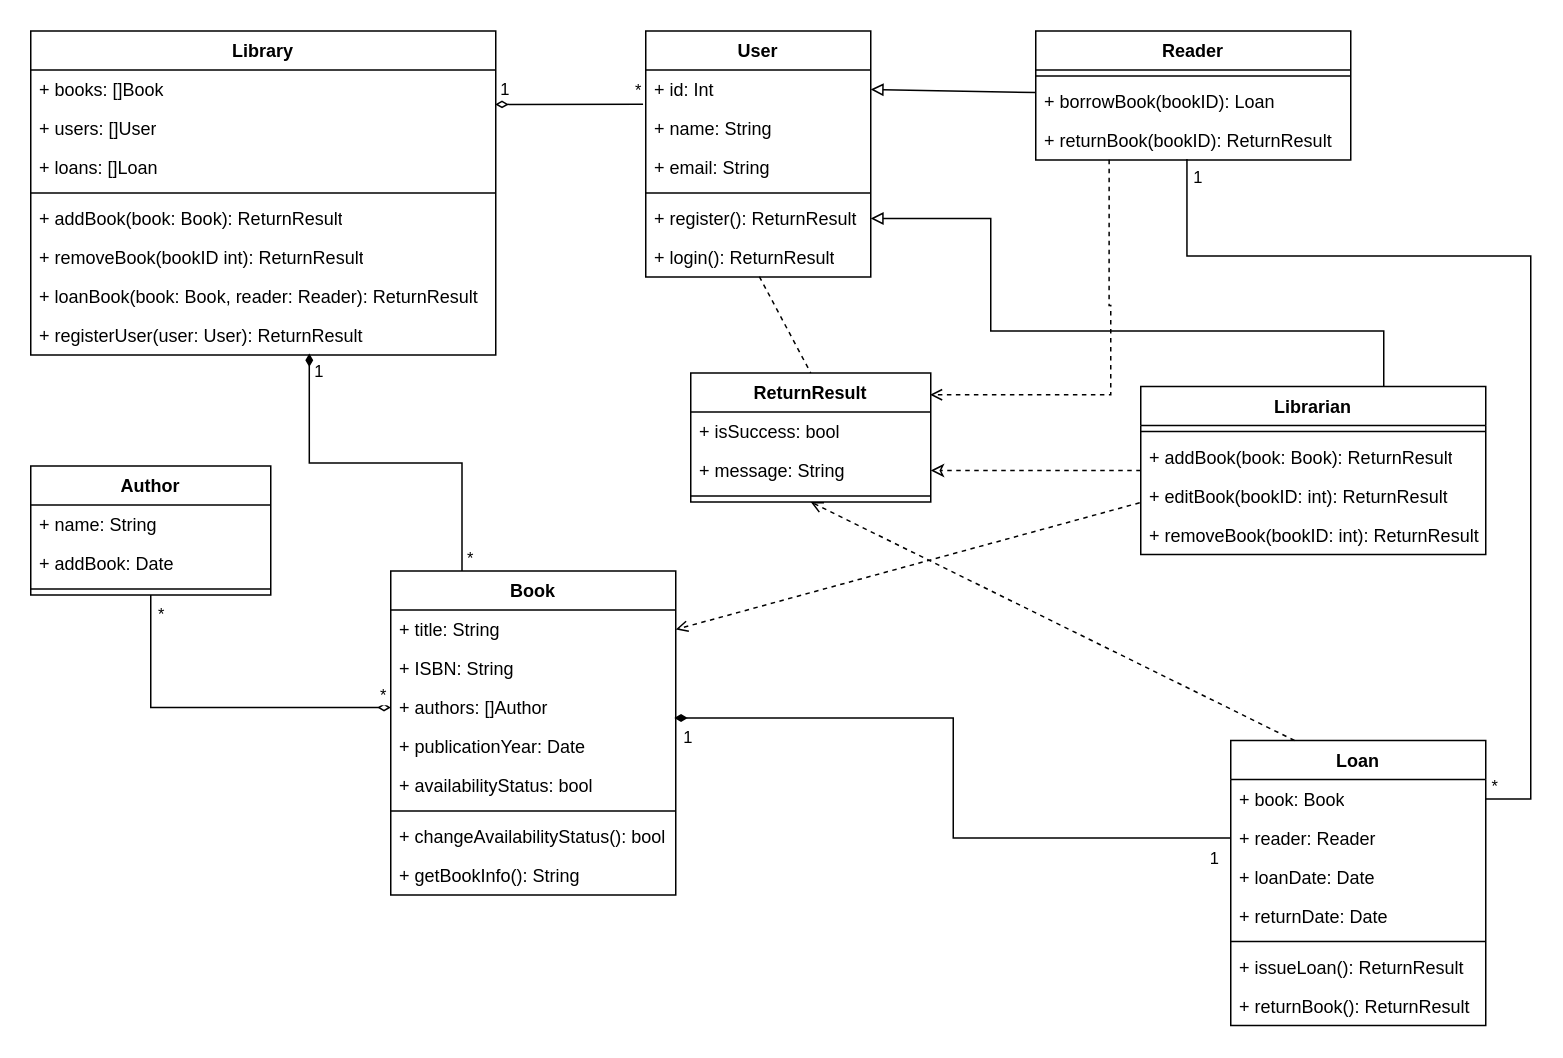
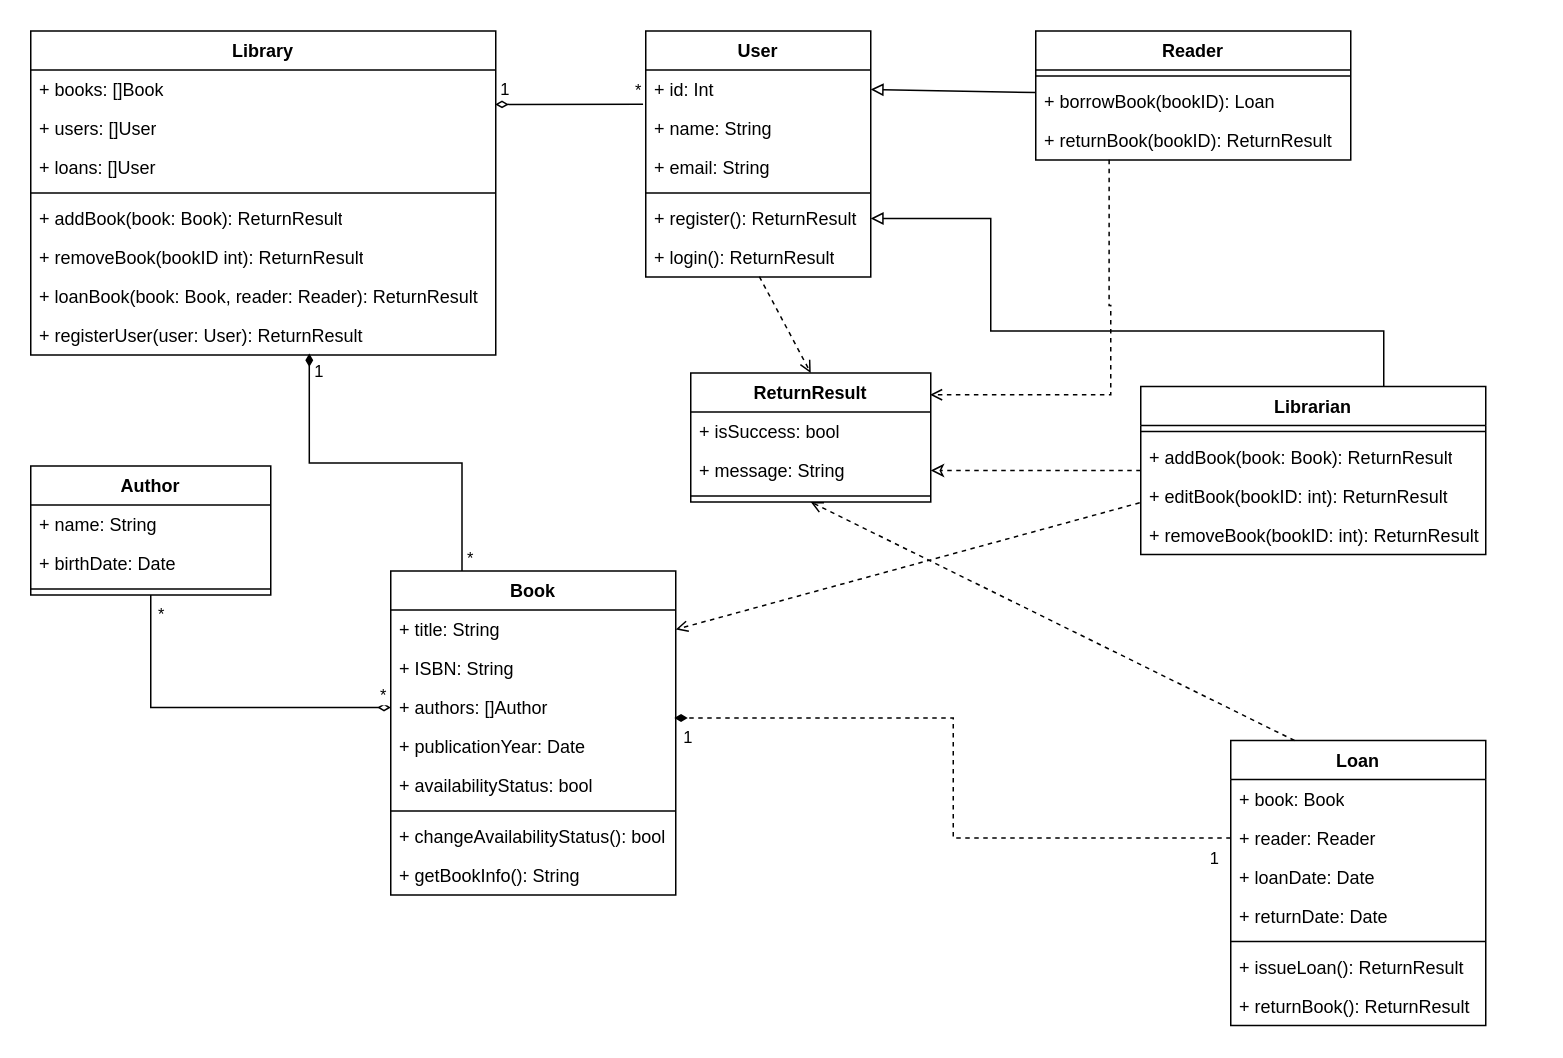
node "+ loans: []Loan": label "+ loans: []Loan" -> "+ loans: []User"
edge "+ returnBook(bookID): ReturnResult" -- "+ book: Book": removed, labels "1", "*"
edge "+ login(): ReturnResult" -- "ReturnResult": arrowhead none -> open
node "+ addBook: Date": label "+ addBook: Date" -> "+ birthDate: Date"
edge "+ reader: Reader" -> "+ authors: []Author": style solid -> dashed
